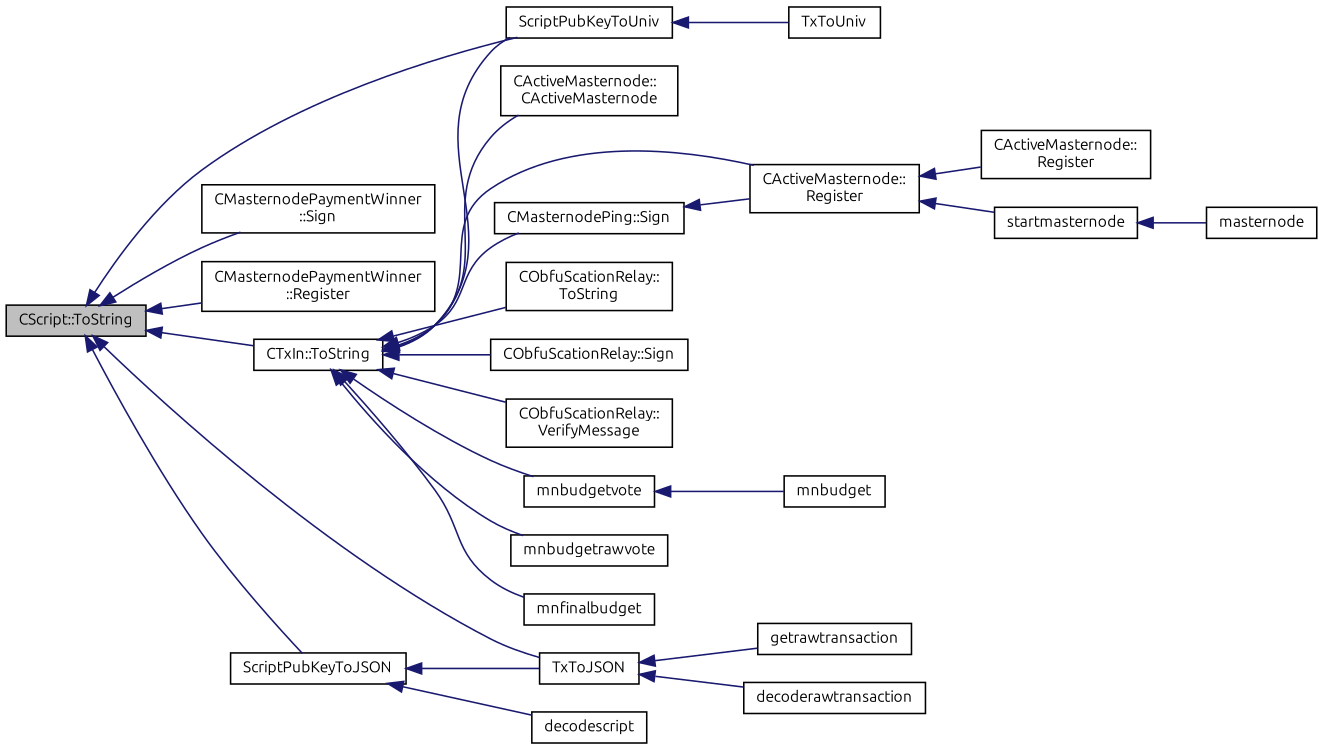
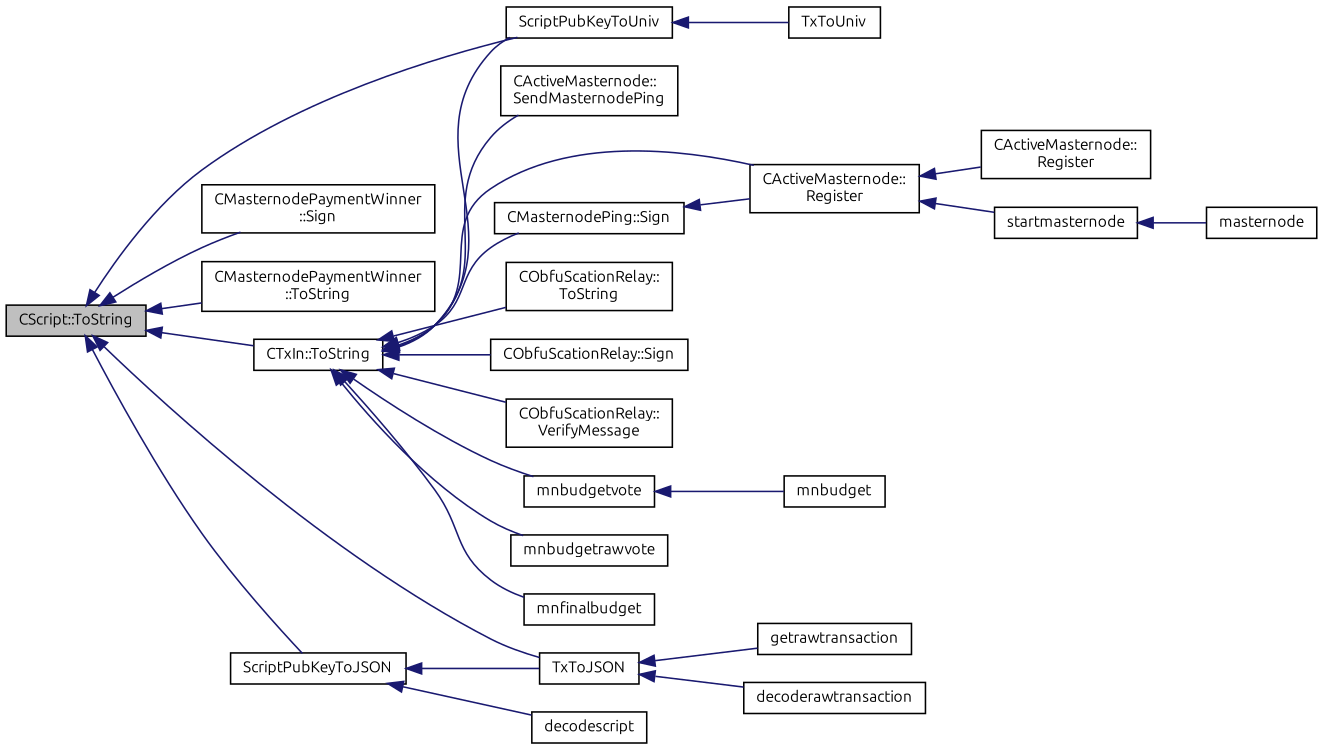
node "CActiveMasternode:: CActiveMasternode": label "CActiveMasternode:: CActiveMasternode" -> "CActiveMasternode:: SendMasternodePing"
node "CMasternodePaymentWinner ::Register": label "CMasternodePaymentWinner ::Register" -> "CMasternodePaymentWinner ::ToString"
